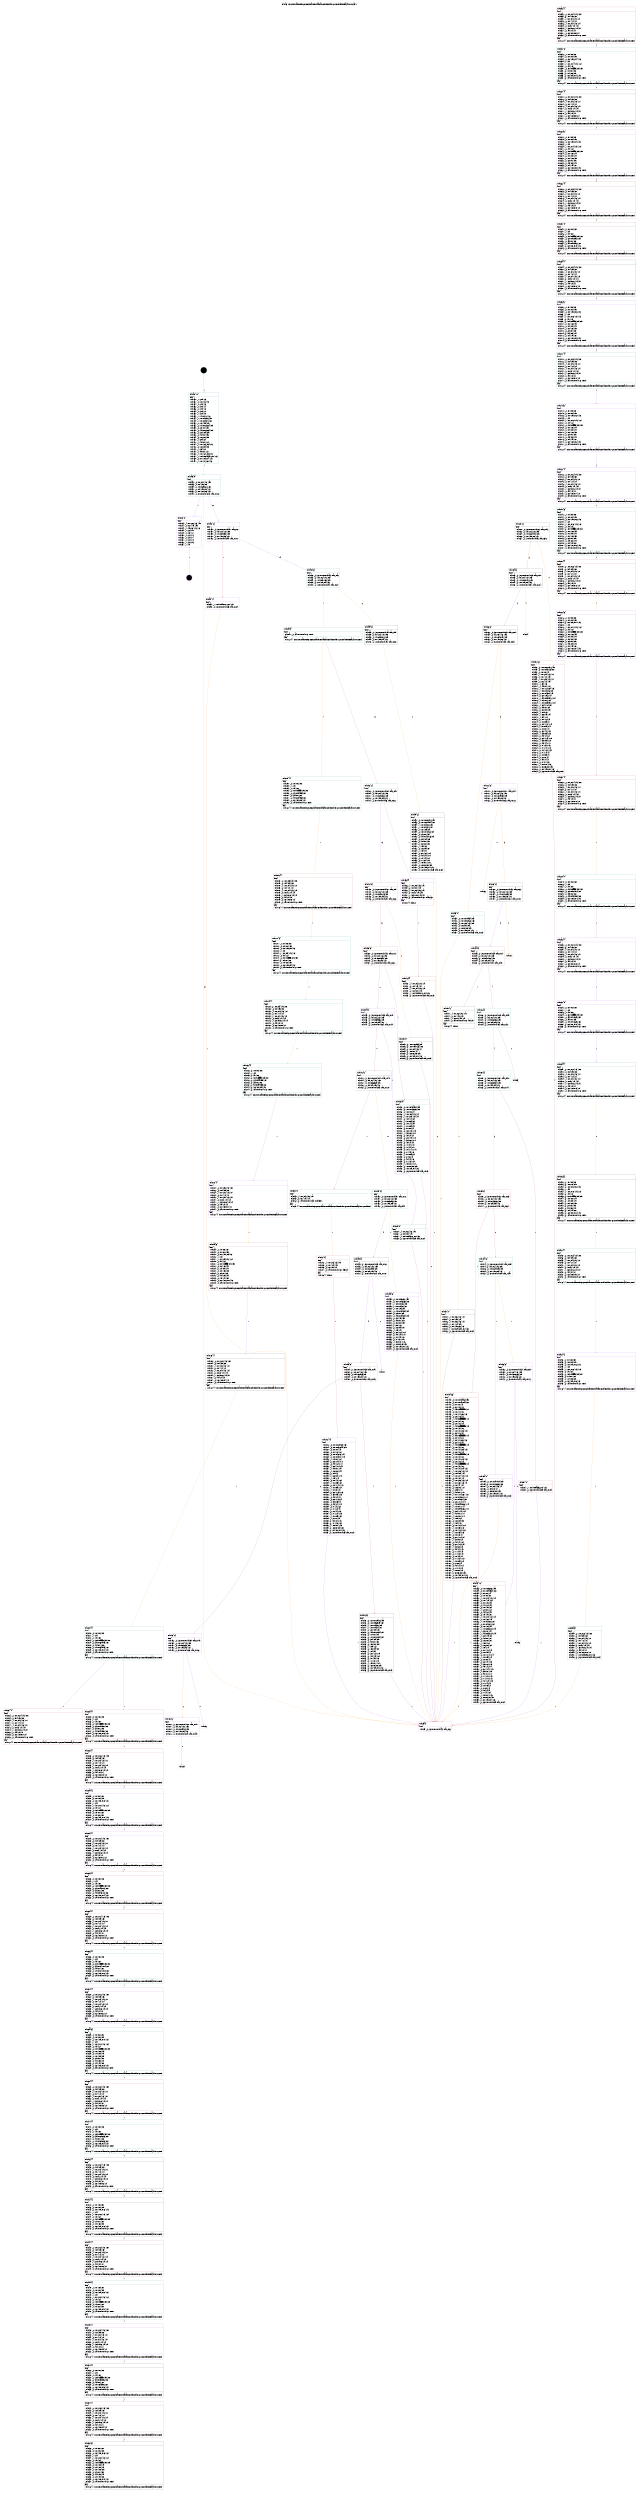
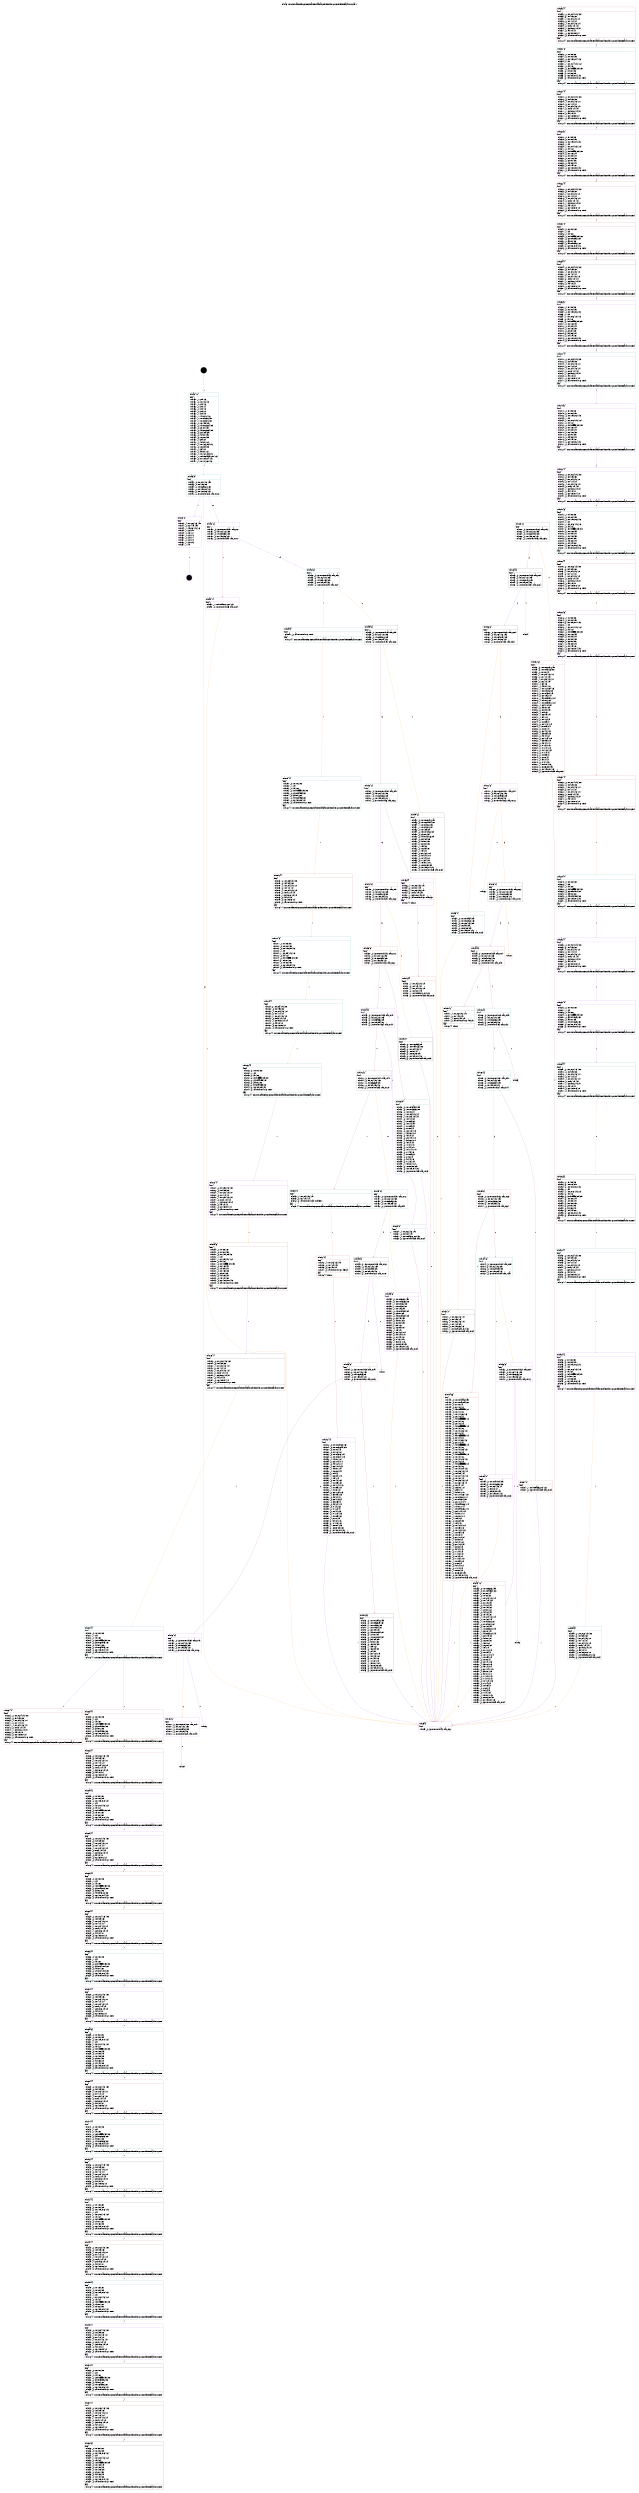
edge "0x4020ab [5]" -> "0x401b06 [28]": now "0x401aea [28]" -> "0x401b06 [28]"
